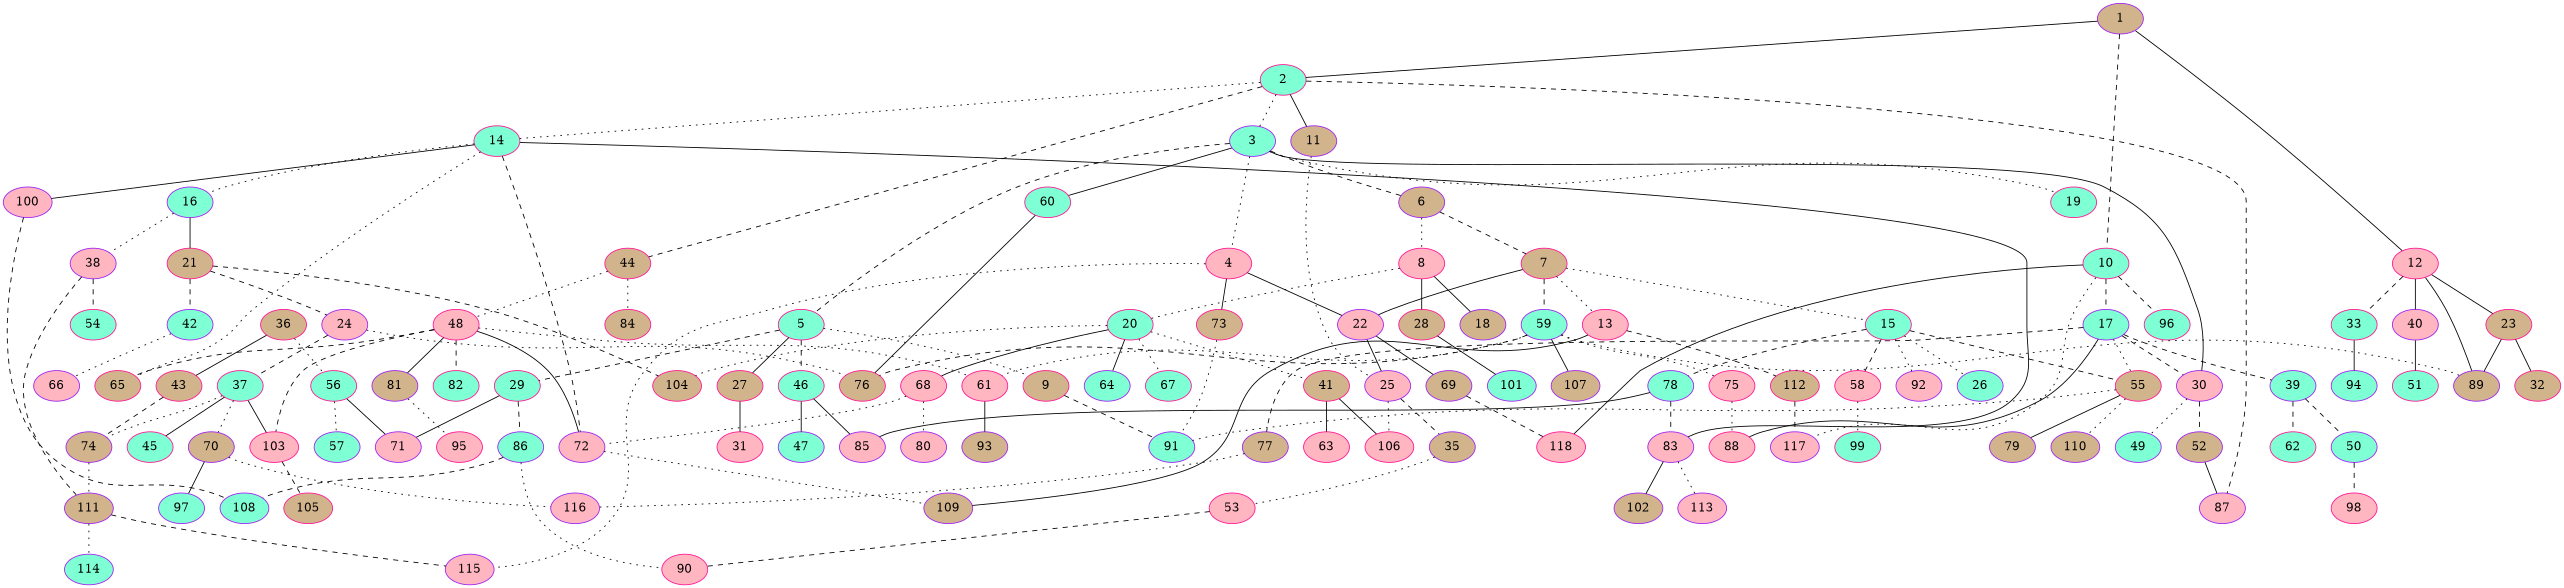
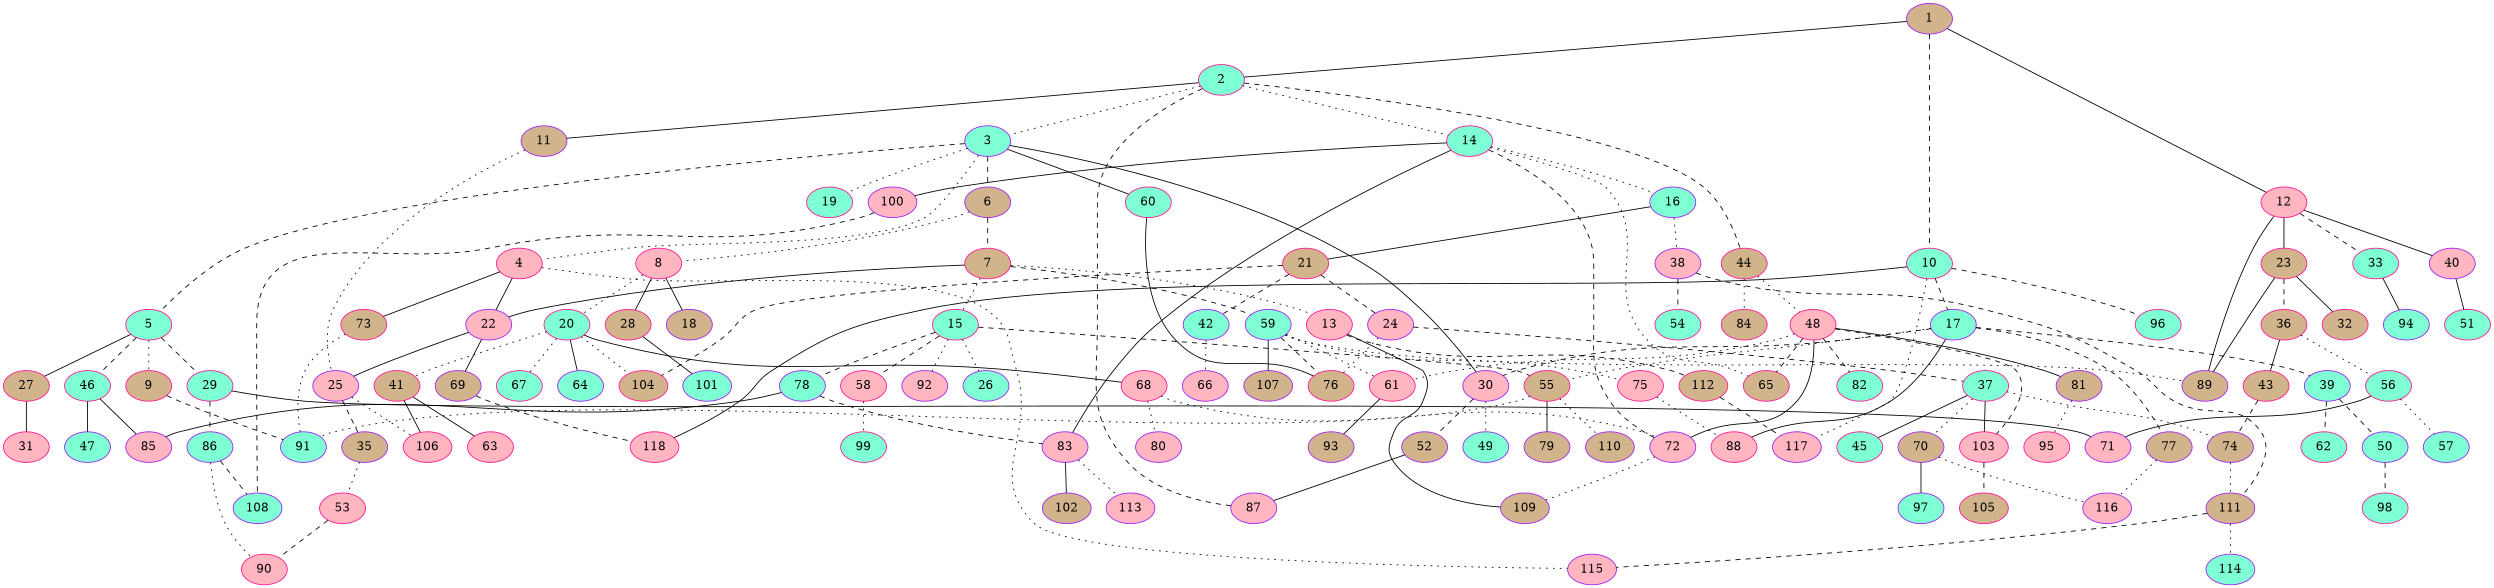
edge "23" -- "36": added
node "98": fillcolor lightpink -> aquamarine
